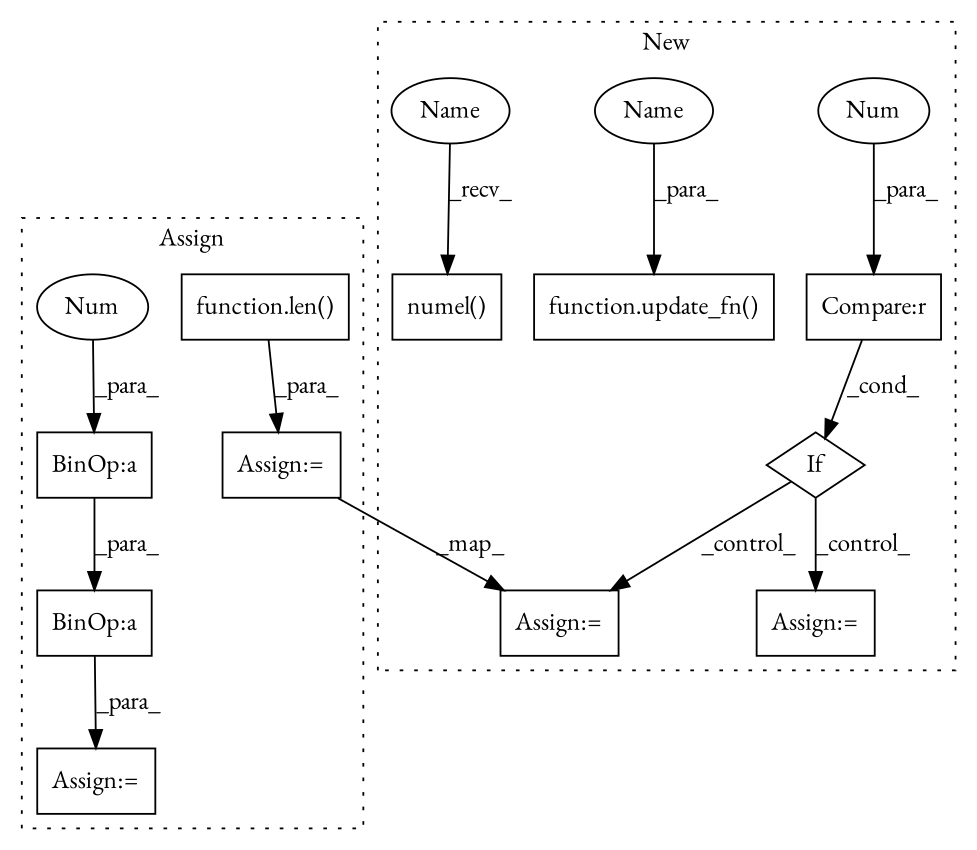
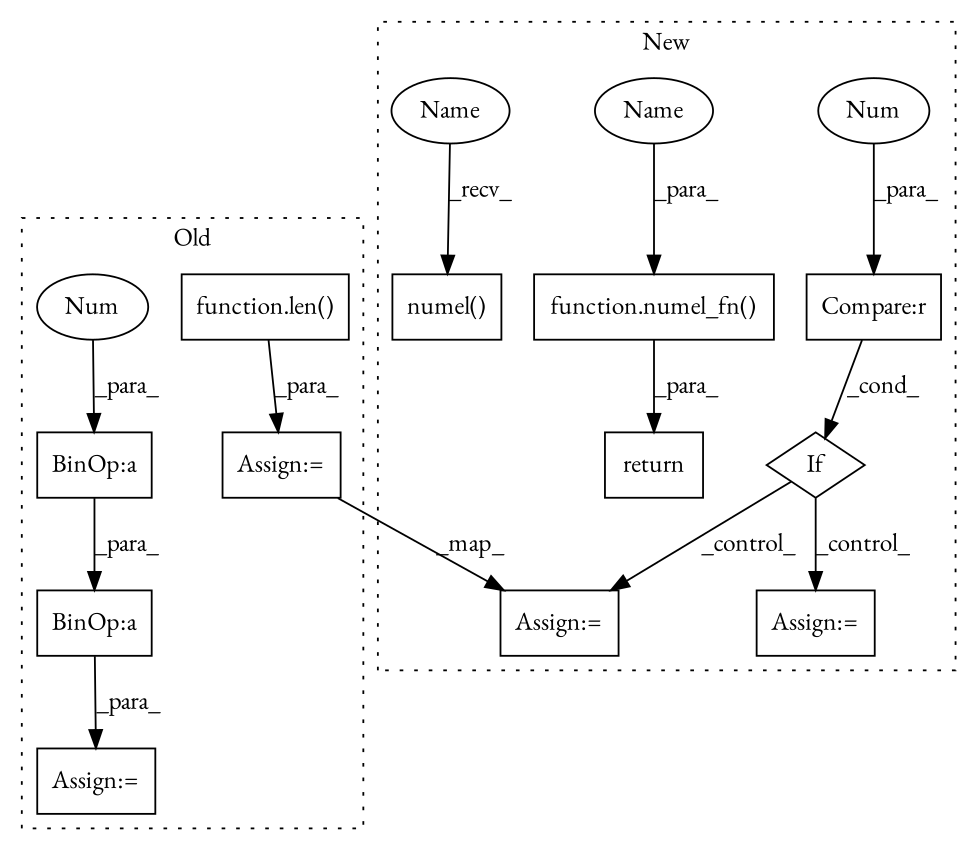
cluster "Assign": label "Assign" -> "Old"
node "function.update_fn()": label "function.update_fn()" -> "function.numel_fn()"
node "return": added
